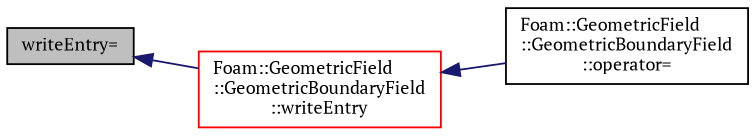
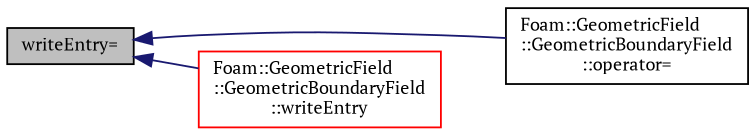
edge "Foam::GeometricField ::GeometricBoundaryField ::operator=" -> "Foam::GeometricField ::GeometricBoundaryField ::writeEntry": now "Foam::GeometricField ::GeometricBoundaryField ::operator=" -> "writeEntry="
